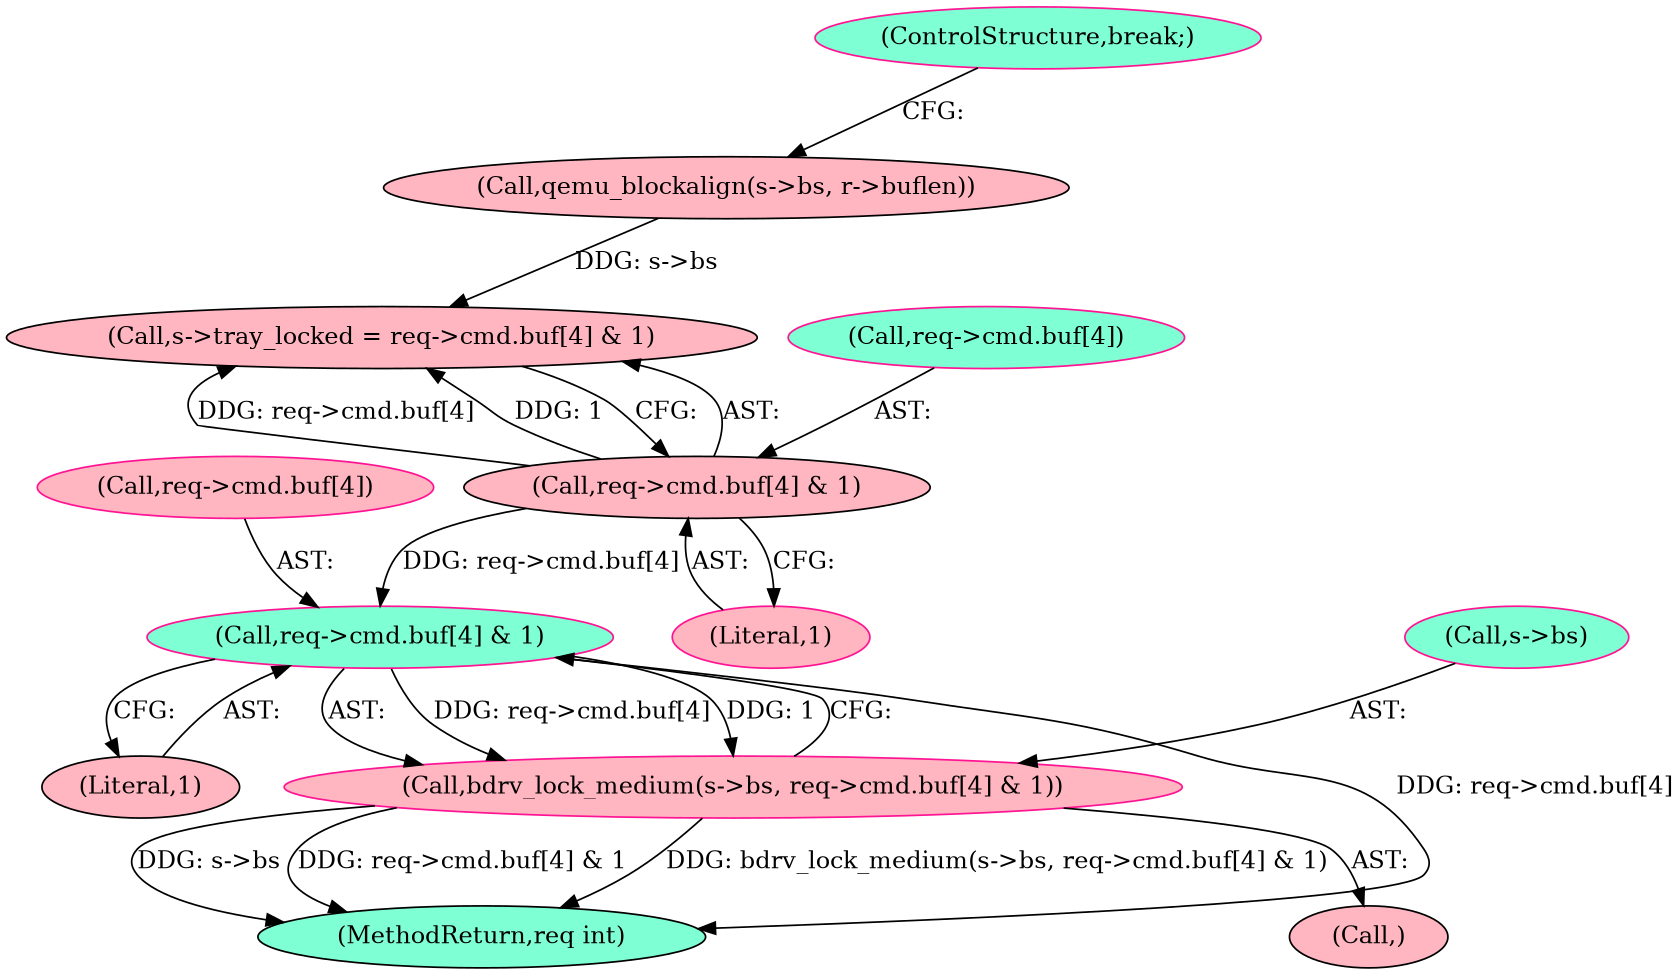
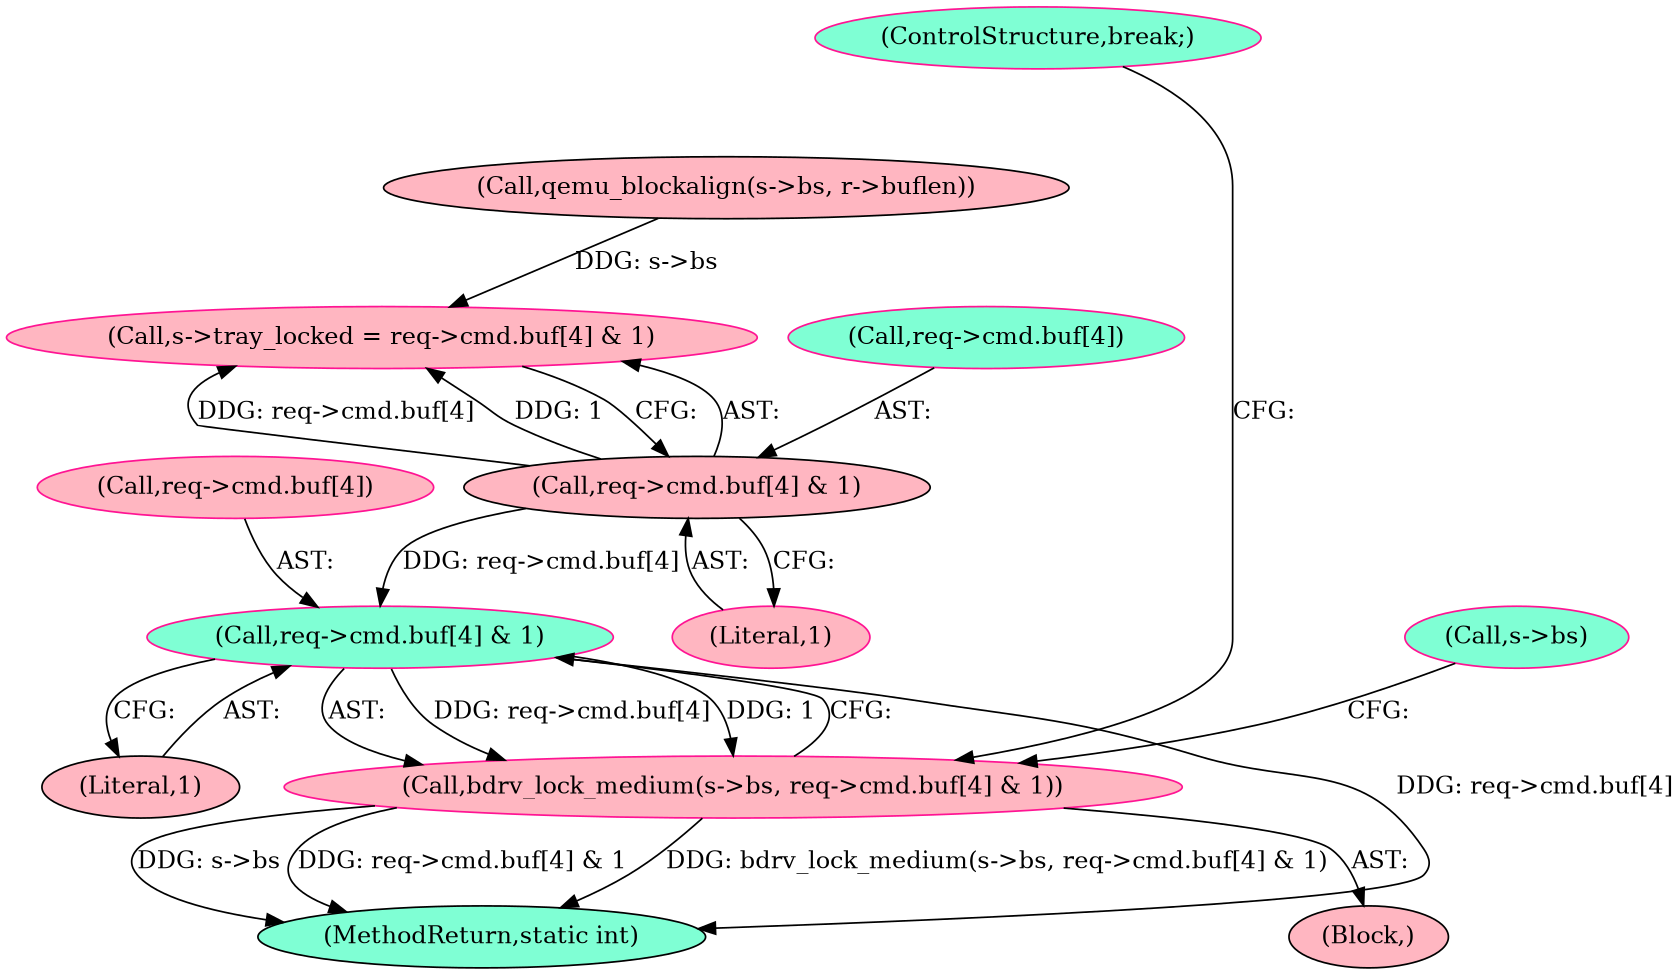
edge "(ControlStructure,break;)" -> "(Call,qemu_blockalign(s->bs, r->buflen))": now "(ControlStructure,break;)" -> "(Call,bdrv_lock_medium(s->bs, req->cmd.buf[4] & 1))"
node "(Call,s->tray_locked = req->cmd.buf[4] & 1)": color black -> deeppink
edge "(Call,s->bs)" -> "(Call,bdrv_lock_medium(s->bs, req->cmd.buf[4] & 1))": label "AST: " -> "CFG: "
node "(MethodReturn,req int)": label "(MethodReturn,req int)" -> "(MethodReturn,static int)"
node "(Call,)": label "(Call,)" -> "(Block,)"
